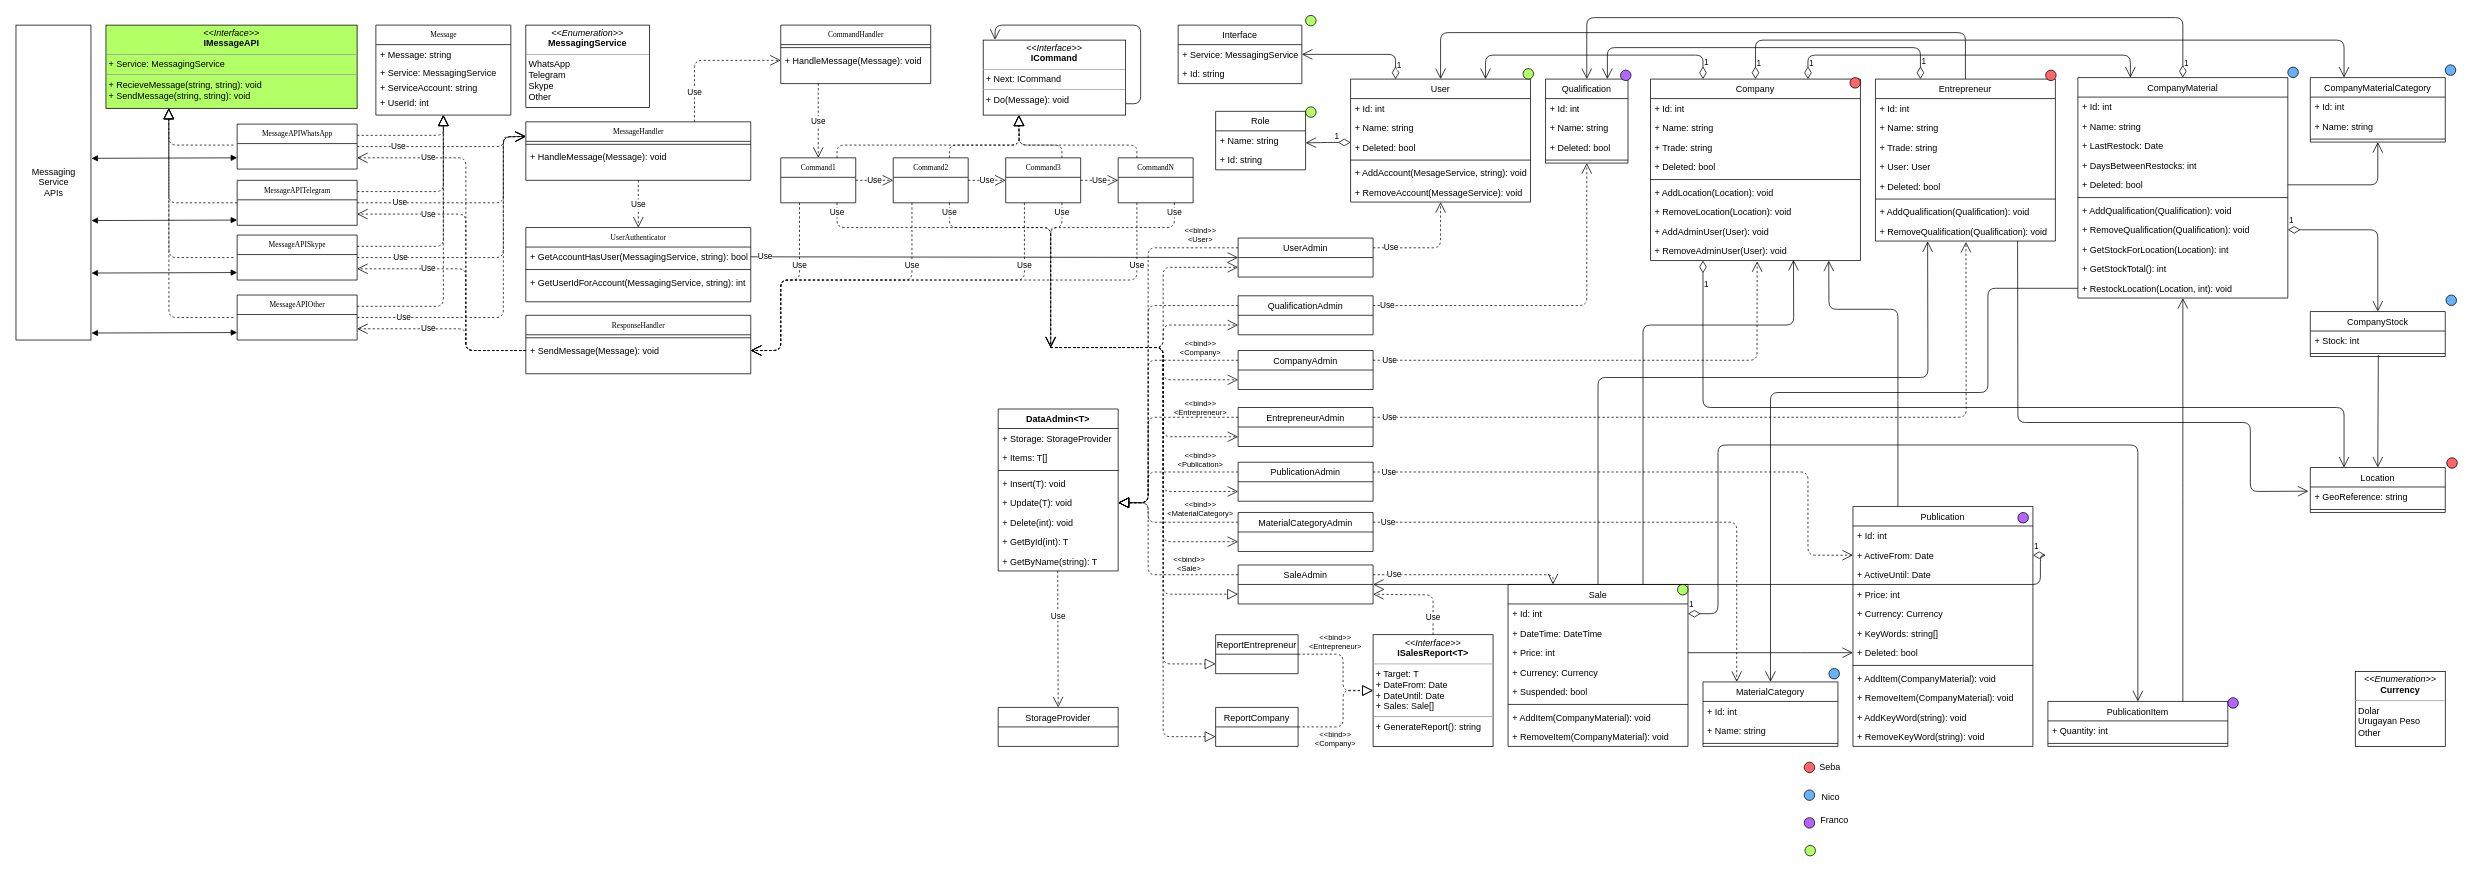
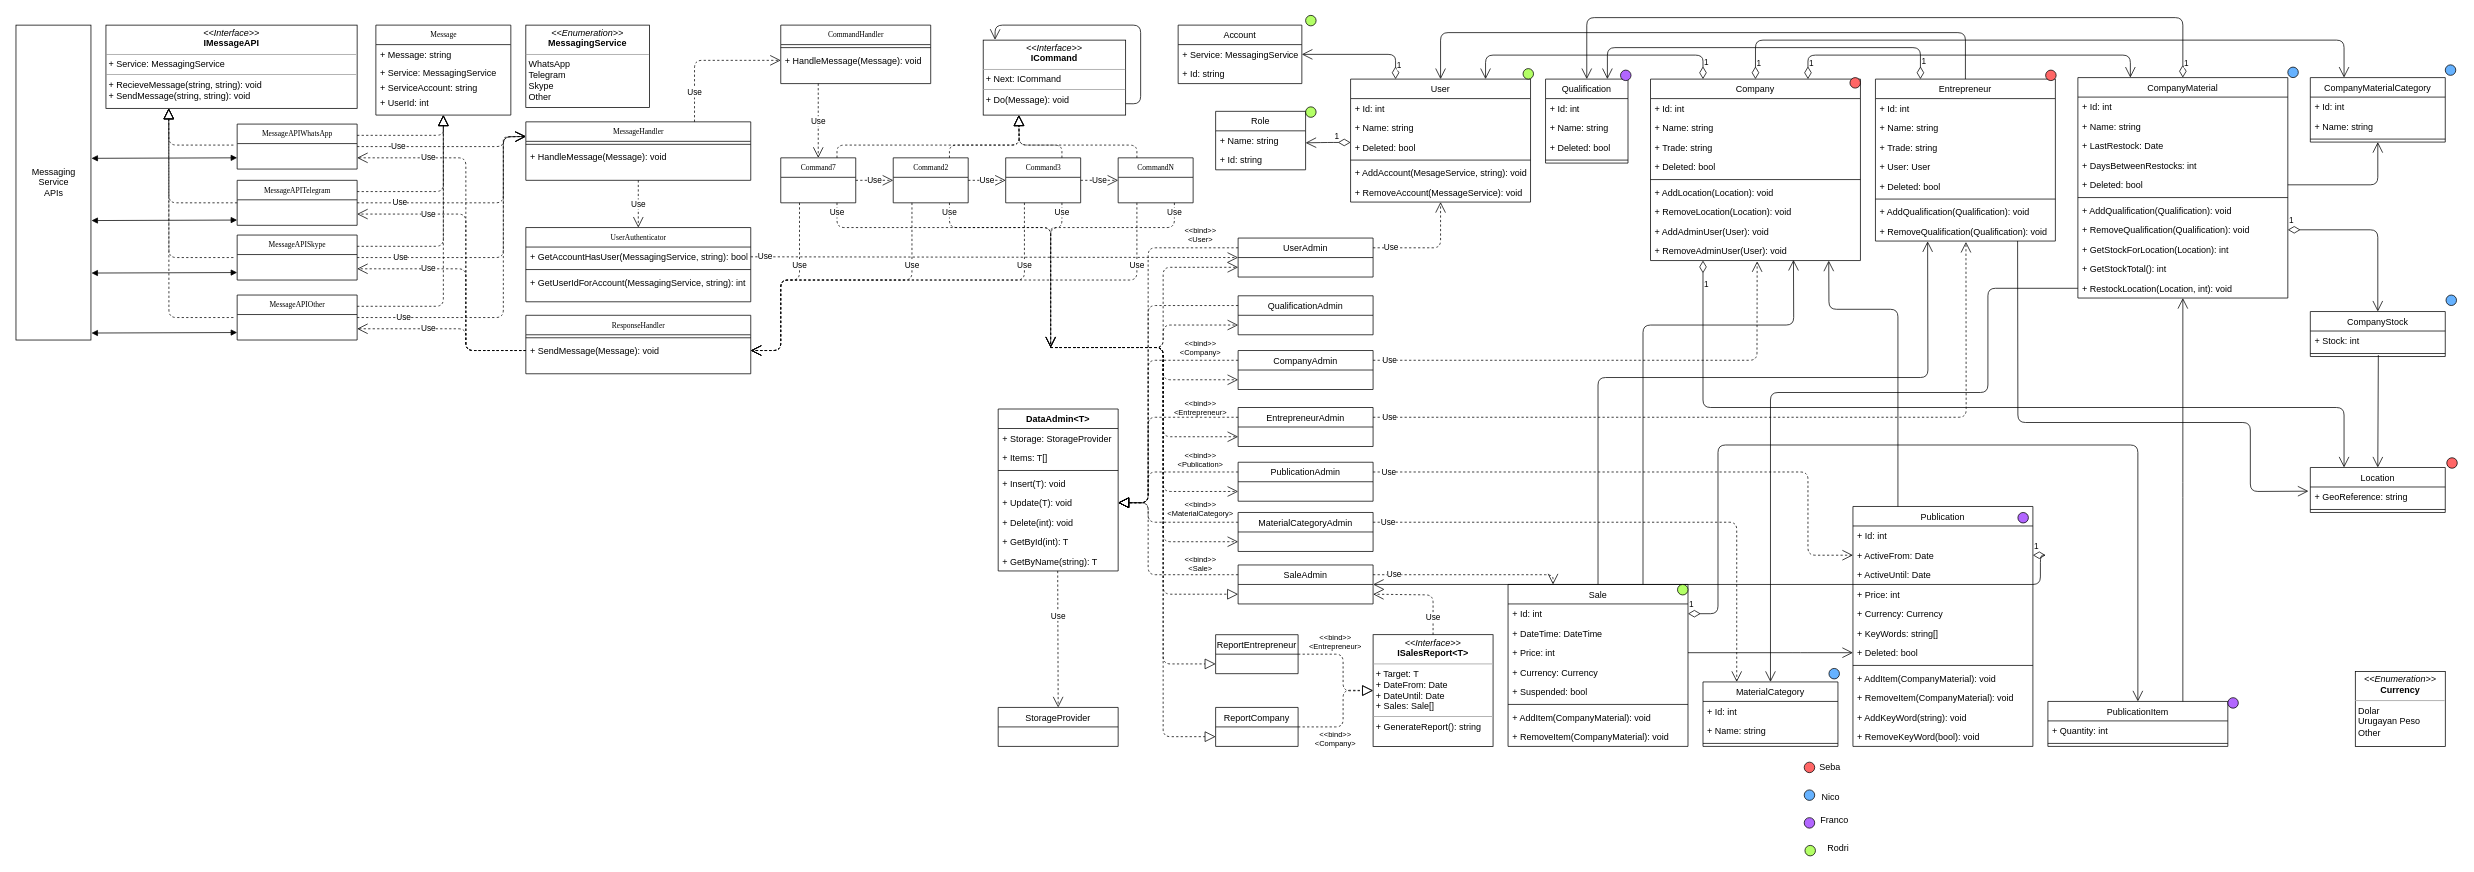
node "Interface": label "Interface" -> "Account"
node "<<Interface>> IMessageAPI + Service: MessagingService + RecieveMessage(string, string): void + SendMessage(string, string): void": fillcolor #b3ff66 -> #ffffff
node "Command1": label "Command1" -> "Command7"
edge "+ GetAccountHasUser(MessagingService, string): bool" -> "UserAdmin": style solid -> dashed
edge "QualificationAdmin" -> "Qualification": removed, label "Use"
node "<<bind>><Sale>": moved (1189, 564) -> (1200, 564)
node "+ RemoveKeyWord(string): void": label "+ RemoveKeyWord(string): void" -> "+ RemoveKeyWord(bool): void"
node "Rodri": added
